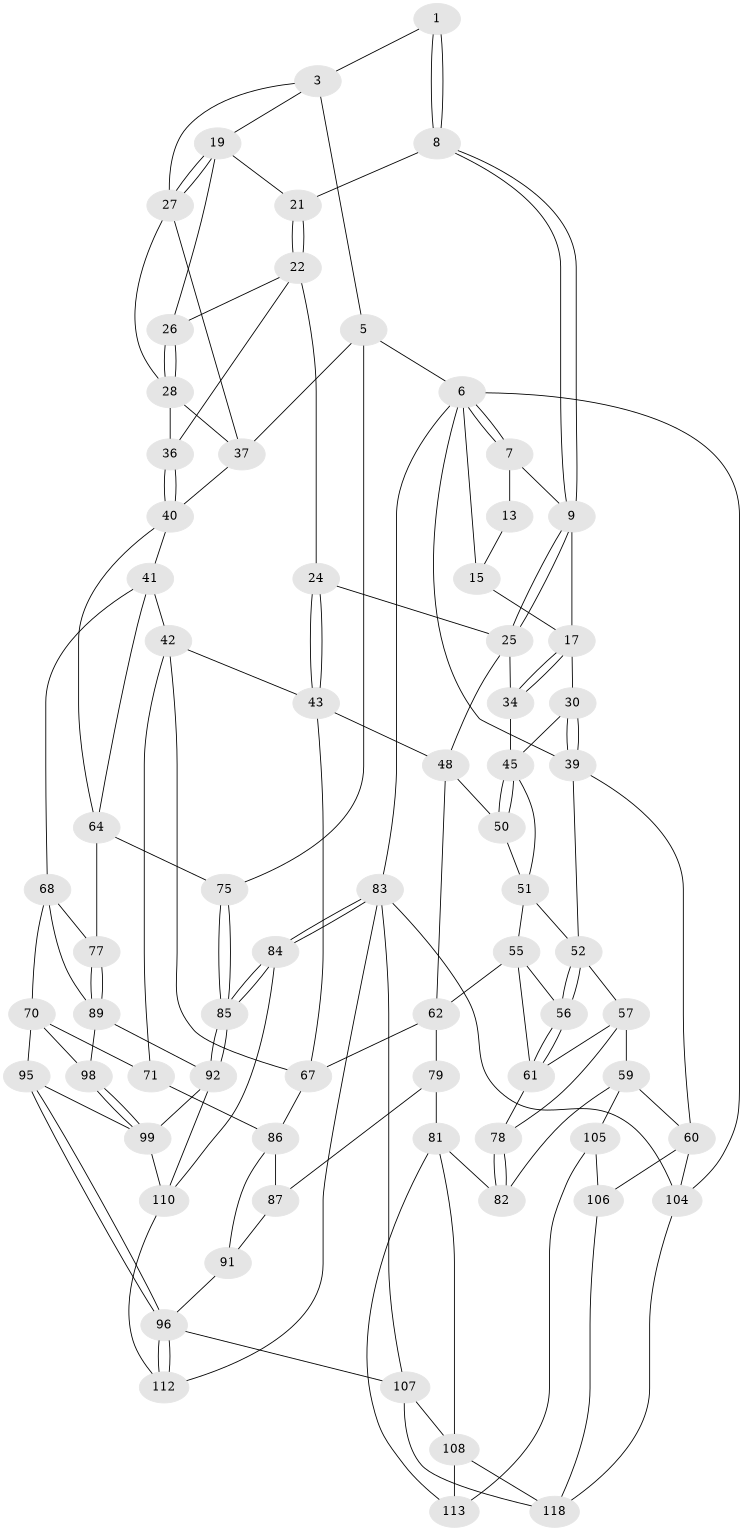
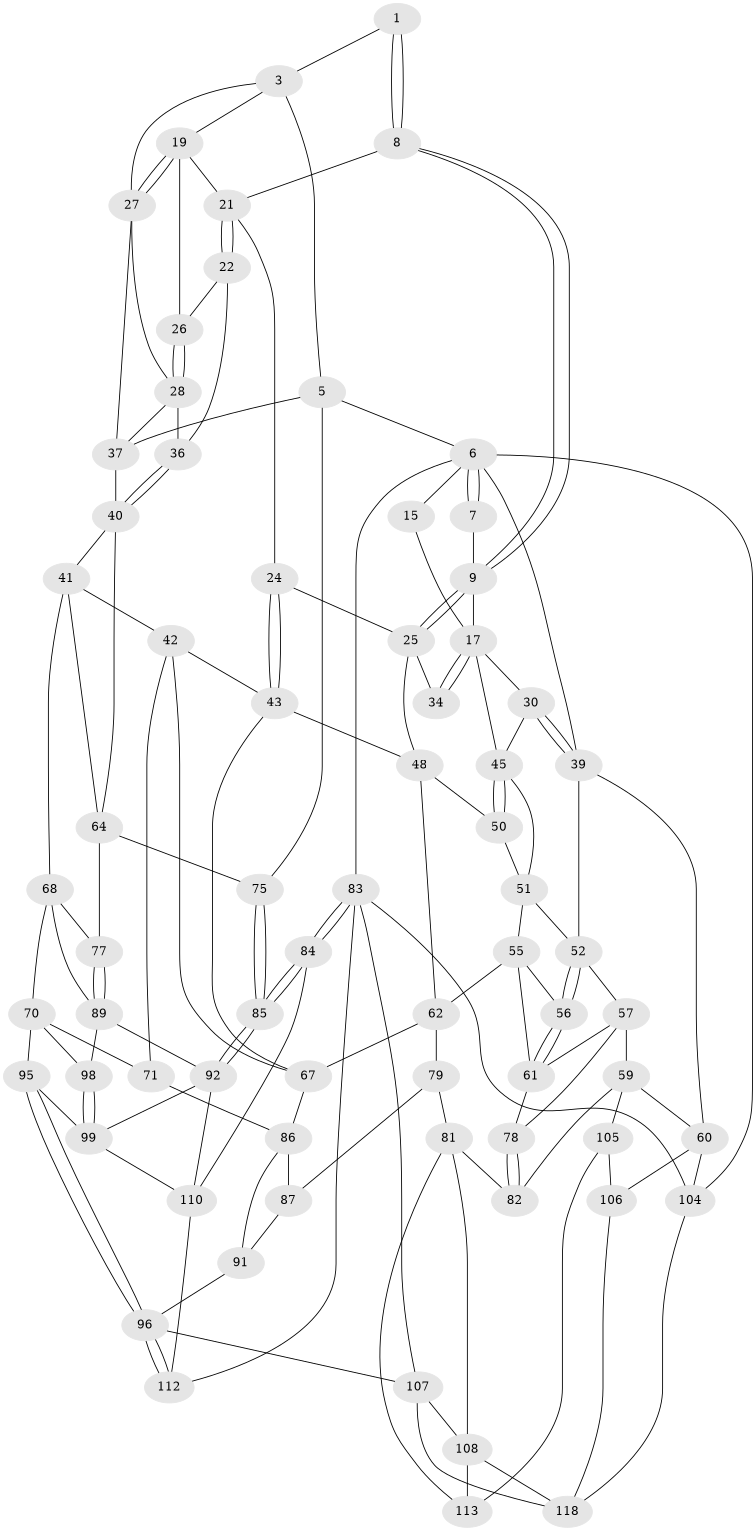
edge "22" -- "24": now "21" -- "24"
node "13": removed
edge "34" -- "45": now "17" -- "45"
